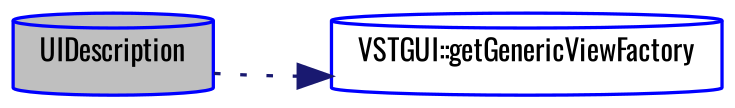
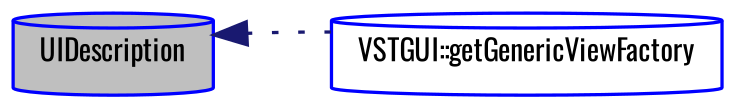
edge "UIDescription" -> "VSTGUI::getGenericViewFactory": reversed
